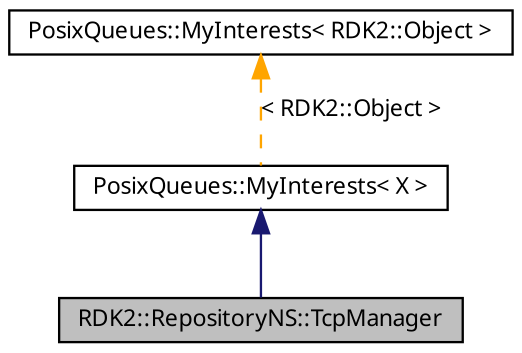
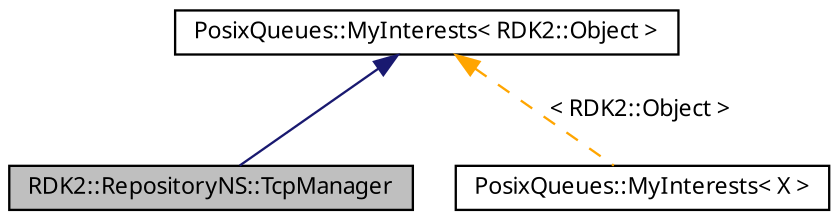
edge "RDK2::RepositoryNS::TcpManager" -> "PosixQueues::MyInterests< X >": now "RDK2::RepositoryNS::TcpManager" -> "PosixQueues::MyInterests< RDK2::Object >"
